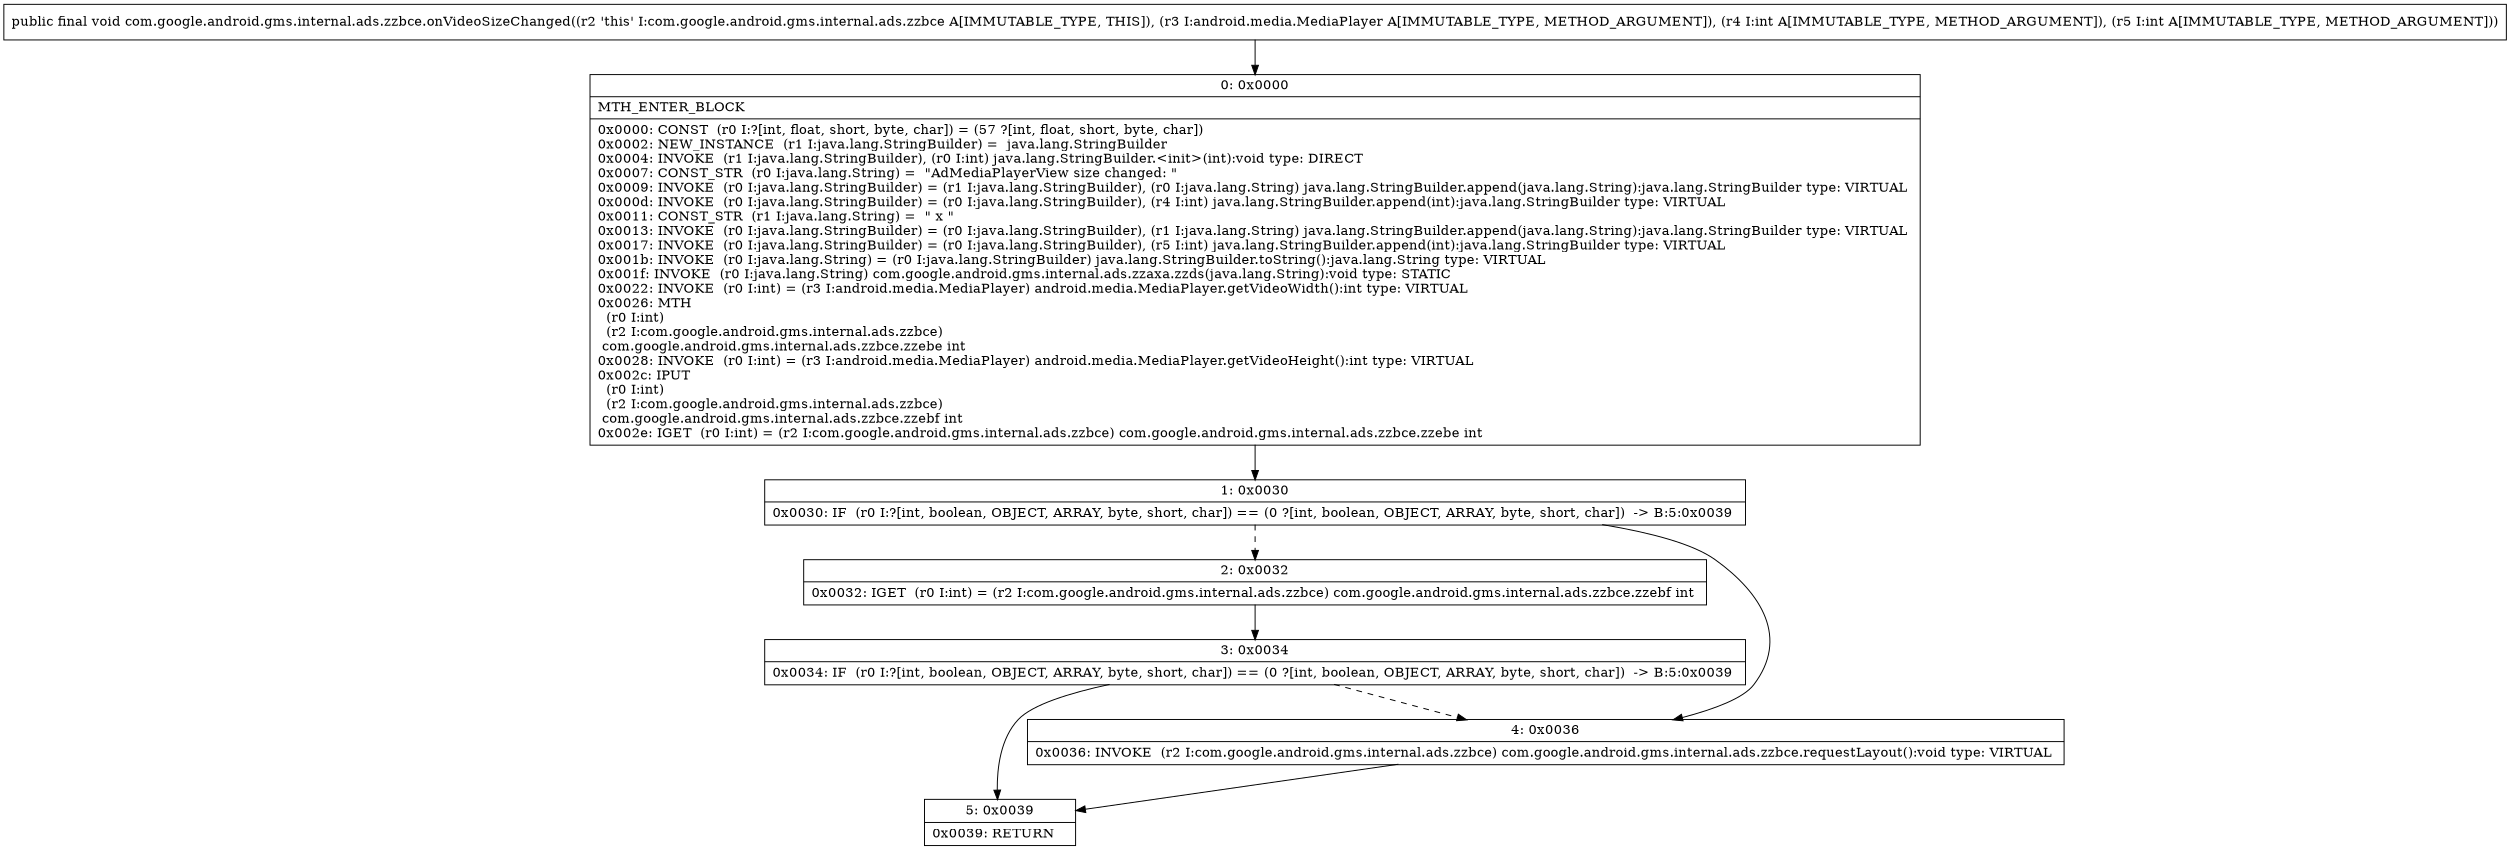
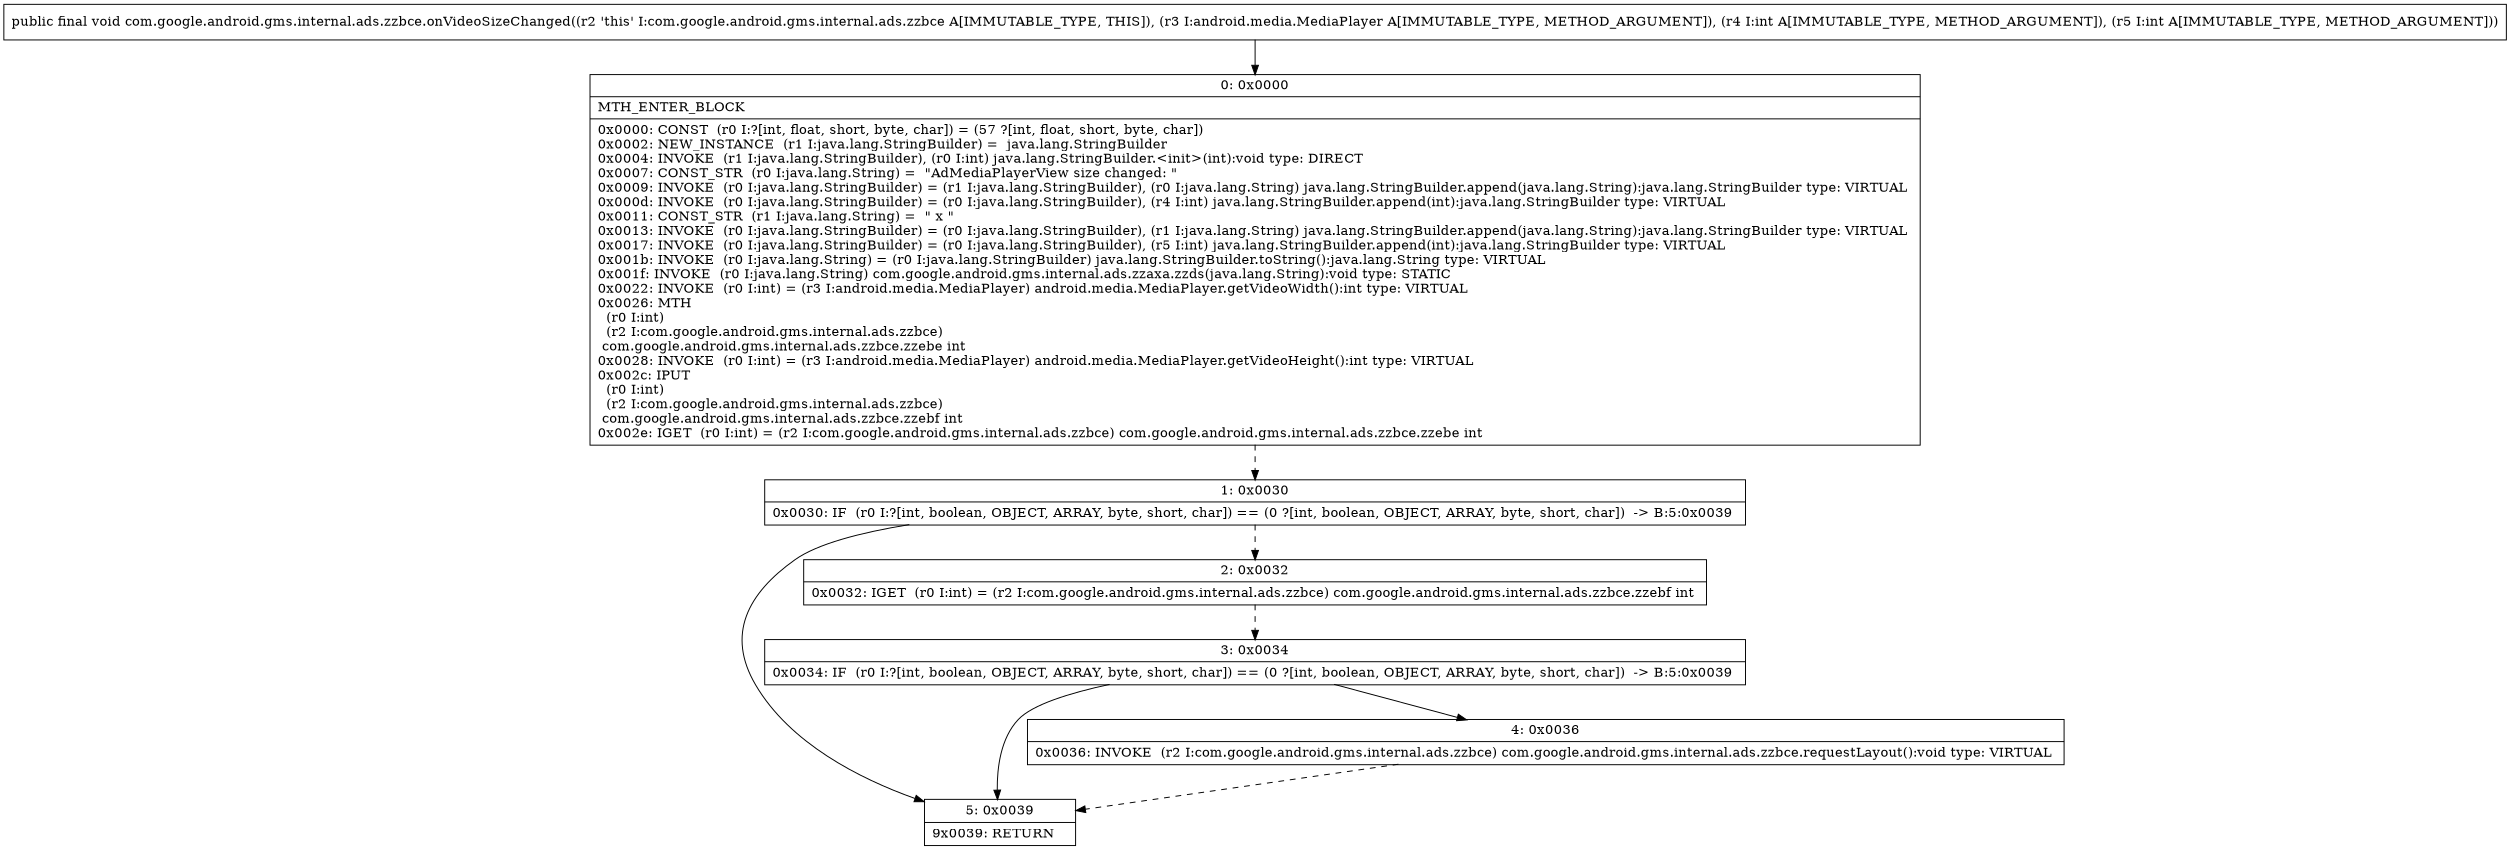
edge "0: 0x0000" -> "1: 0x0030": style solid -> dashed
edge "1: 0x0030" -> "4: 0x0036": now "1: 0x0030" -> "5: 0x0039"
edge "2: 0x0032" -> "3: 0x0034": style solid -> dashed
edge "3: 0x0034" -> "4: 0x0036": style dashed -> solid
edge "4: 0x0036" -> "5: 0x0039": style solid -> dashed
node "5: 0x0039": text "0x0039: RETURN" -> "9x0039: RETURN"
